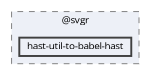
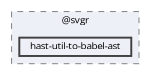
node "hast-util-to-babel-hast": label "hast-util-to-babel-hast" -> "hast-util-to-babel-ast"
